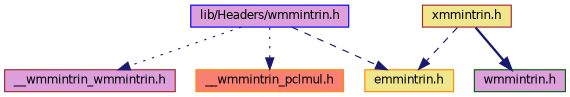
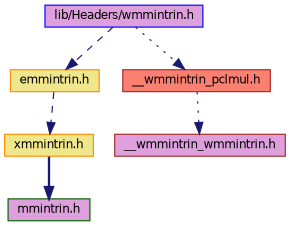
node "xmmintrin.h": color brown -> darkorange
edge "xmmintrin.h" -> "emmintrin.h": reversed
edge "lib/Headers/wmmintrin.h" -> "__wmmintrin_wmmintrin.h": now "__wmmintrin_pclmul.h" -> "__wmmintrin_wmmintrin.h"
node "__wmmintrin_pclmul.h": color darkorange -> brown
node "wmmintrin.h": label "wmmintrin.h" -> "mmintrin.h"
